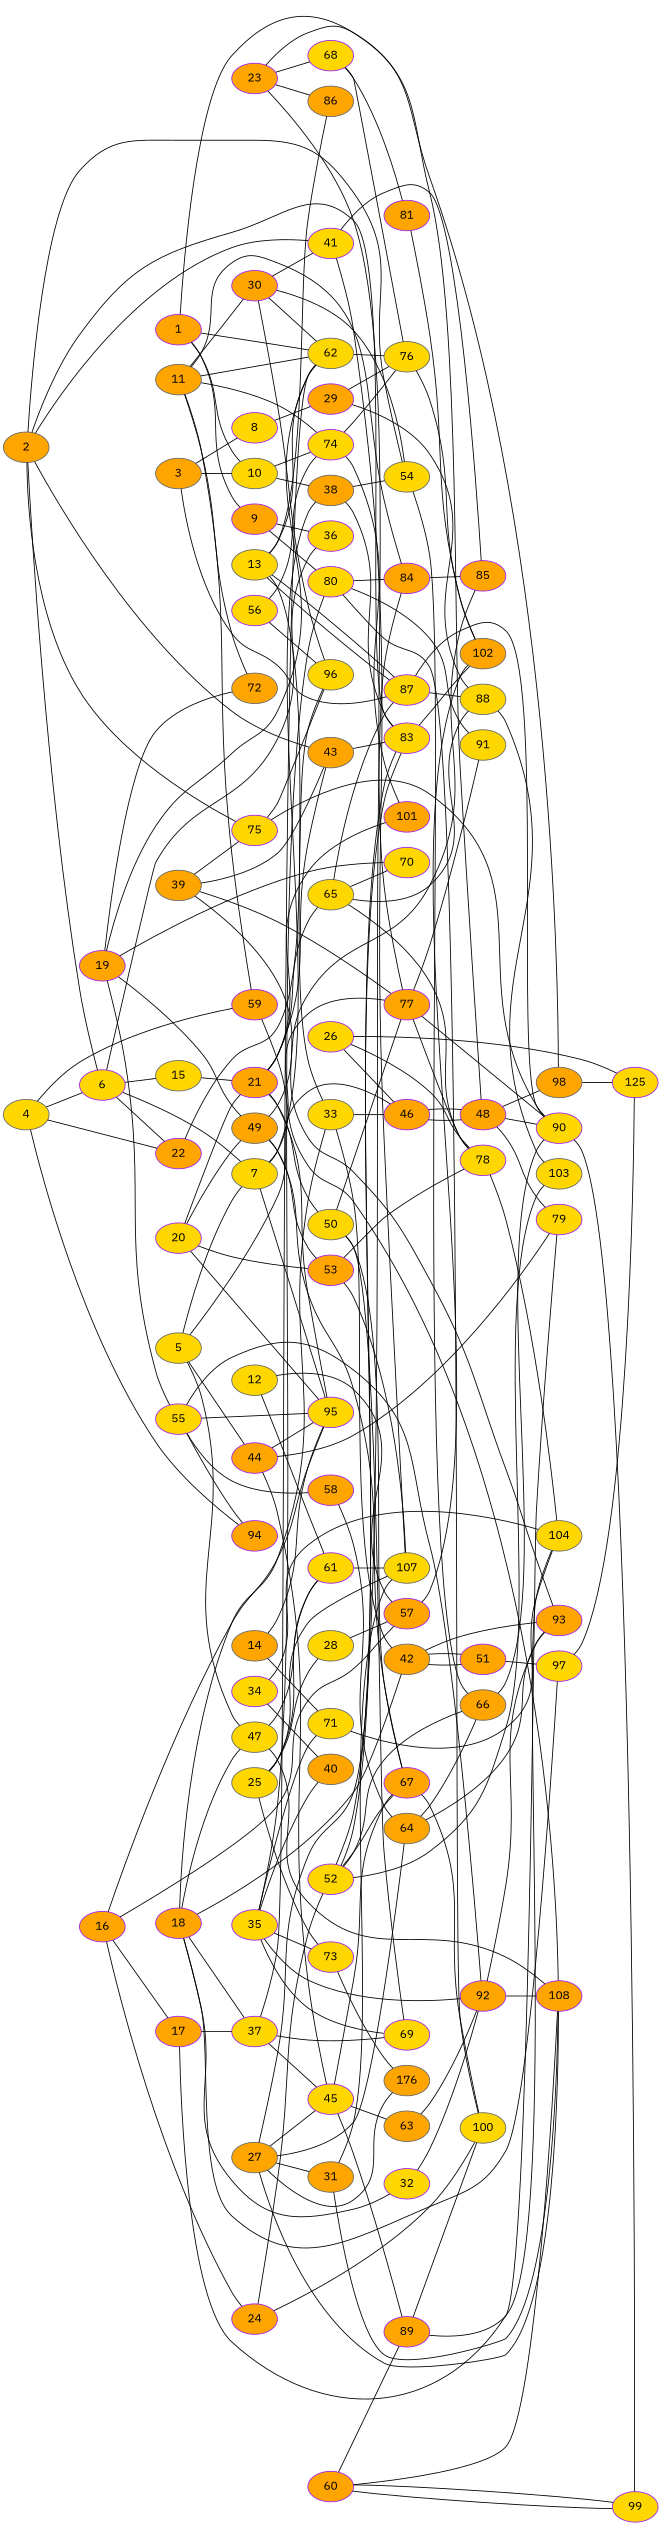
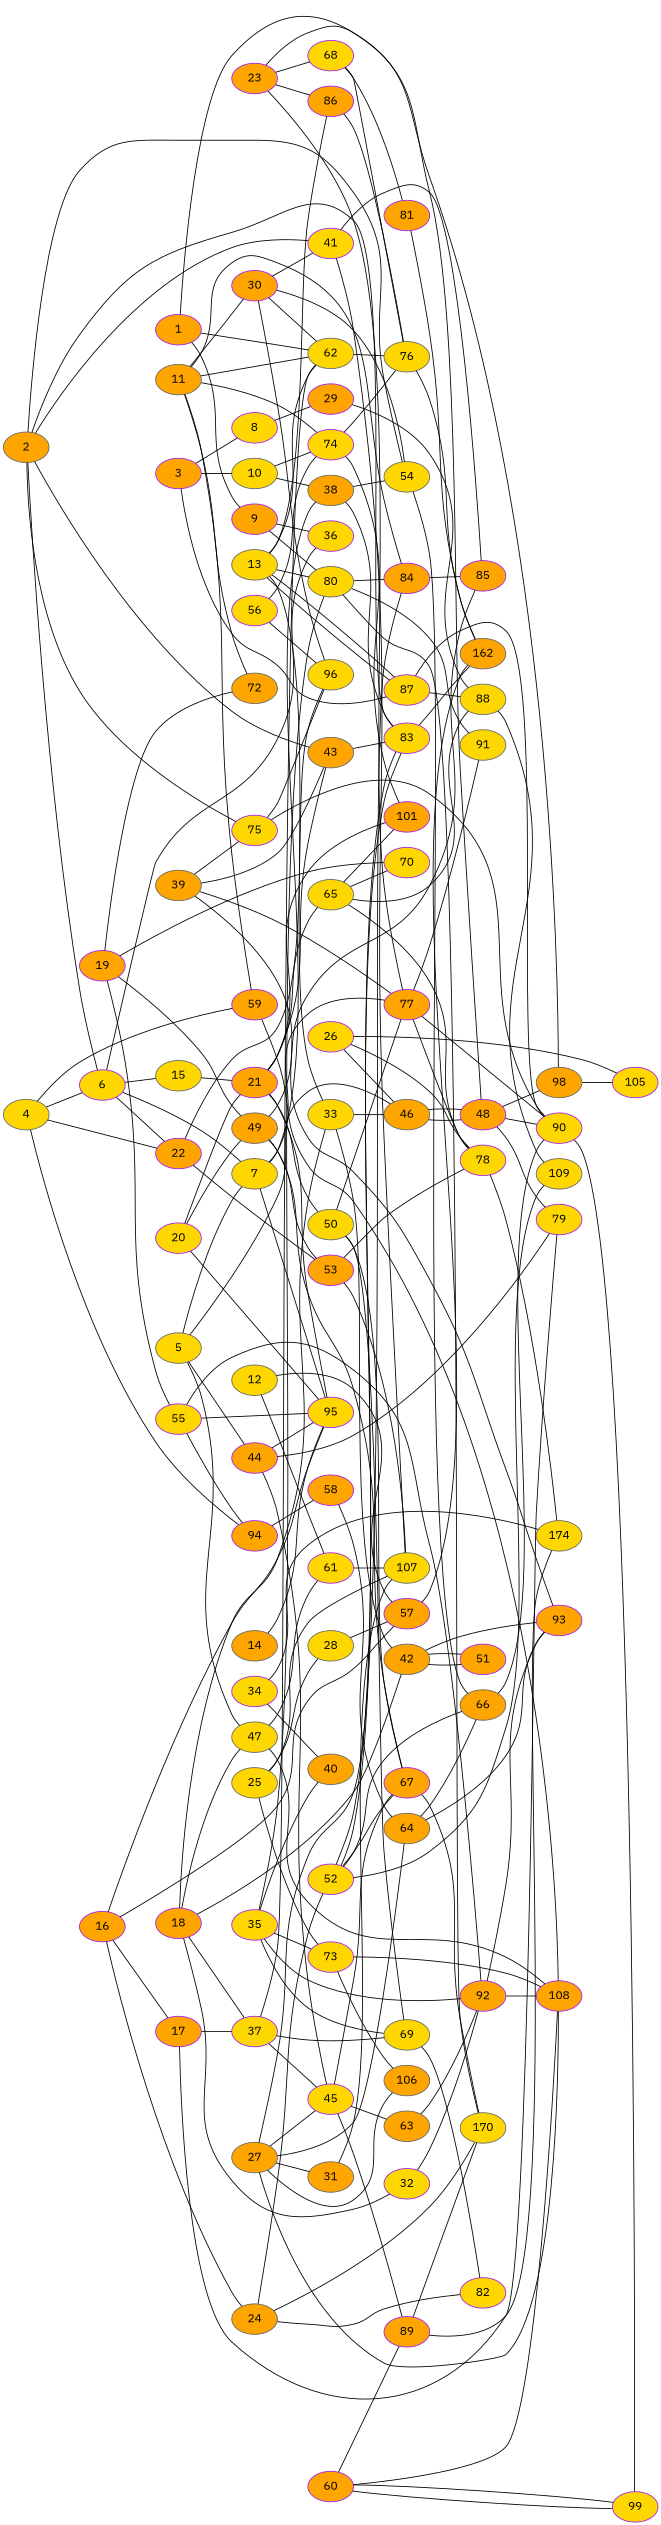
node "86": color gray40 -> purple
edge "76" -- "29": now "76" -- "86"
edge "1" -- "10": removed
node "3": color gray40 -> purple
edge "13" -- "80": added
node "80": color purple -> gray40
node "102": label "102" -> "162"
edge "62" -- "19": removed
edge "87" -- "65": now "101" -- "65"
node "125": label "125" -> "105"
node "46": color purple -> gray40
node "103": label "103" -> "109"
edge "20" -- "53": now "22" -- "53"
edge "55" -- "58": now "94" -- "58"
node "104": label "104" -> "174"
node "97": removed
edge "61" -- "25": removed
node "71": removed
node "69": color purple -> gray40
node "176": label "176" -> "106"
node "100": label "100" -> "170"
node "82": added
node "24": color purple -> gray40
edge "108" -- "31": now "108" -- "73"
